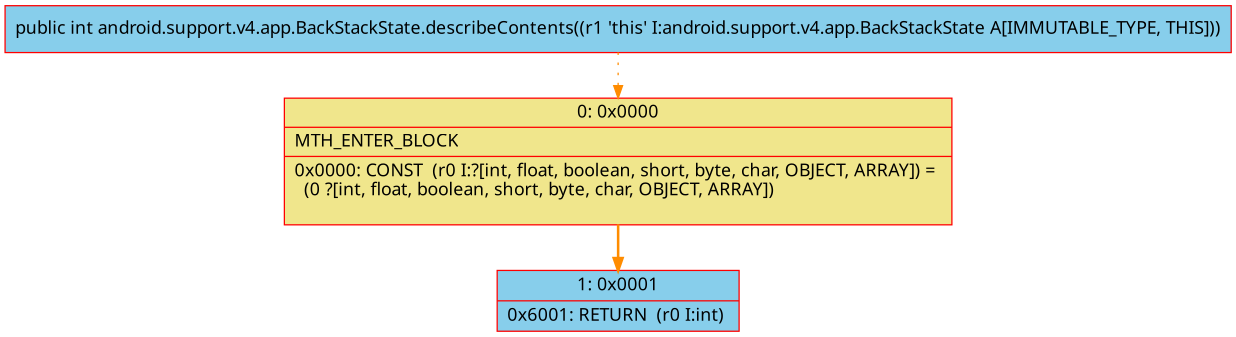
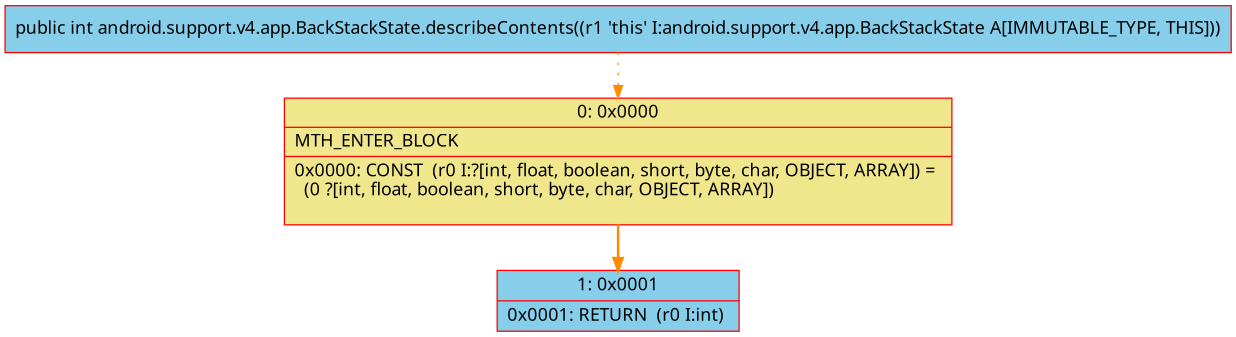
node "1: 0x0001": text "0x6001: RETURN  (r0 I:int)" -> "0x0001: RETURN  (r0 I:int)"
